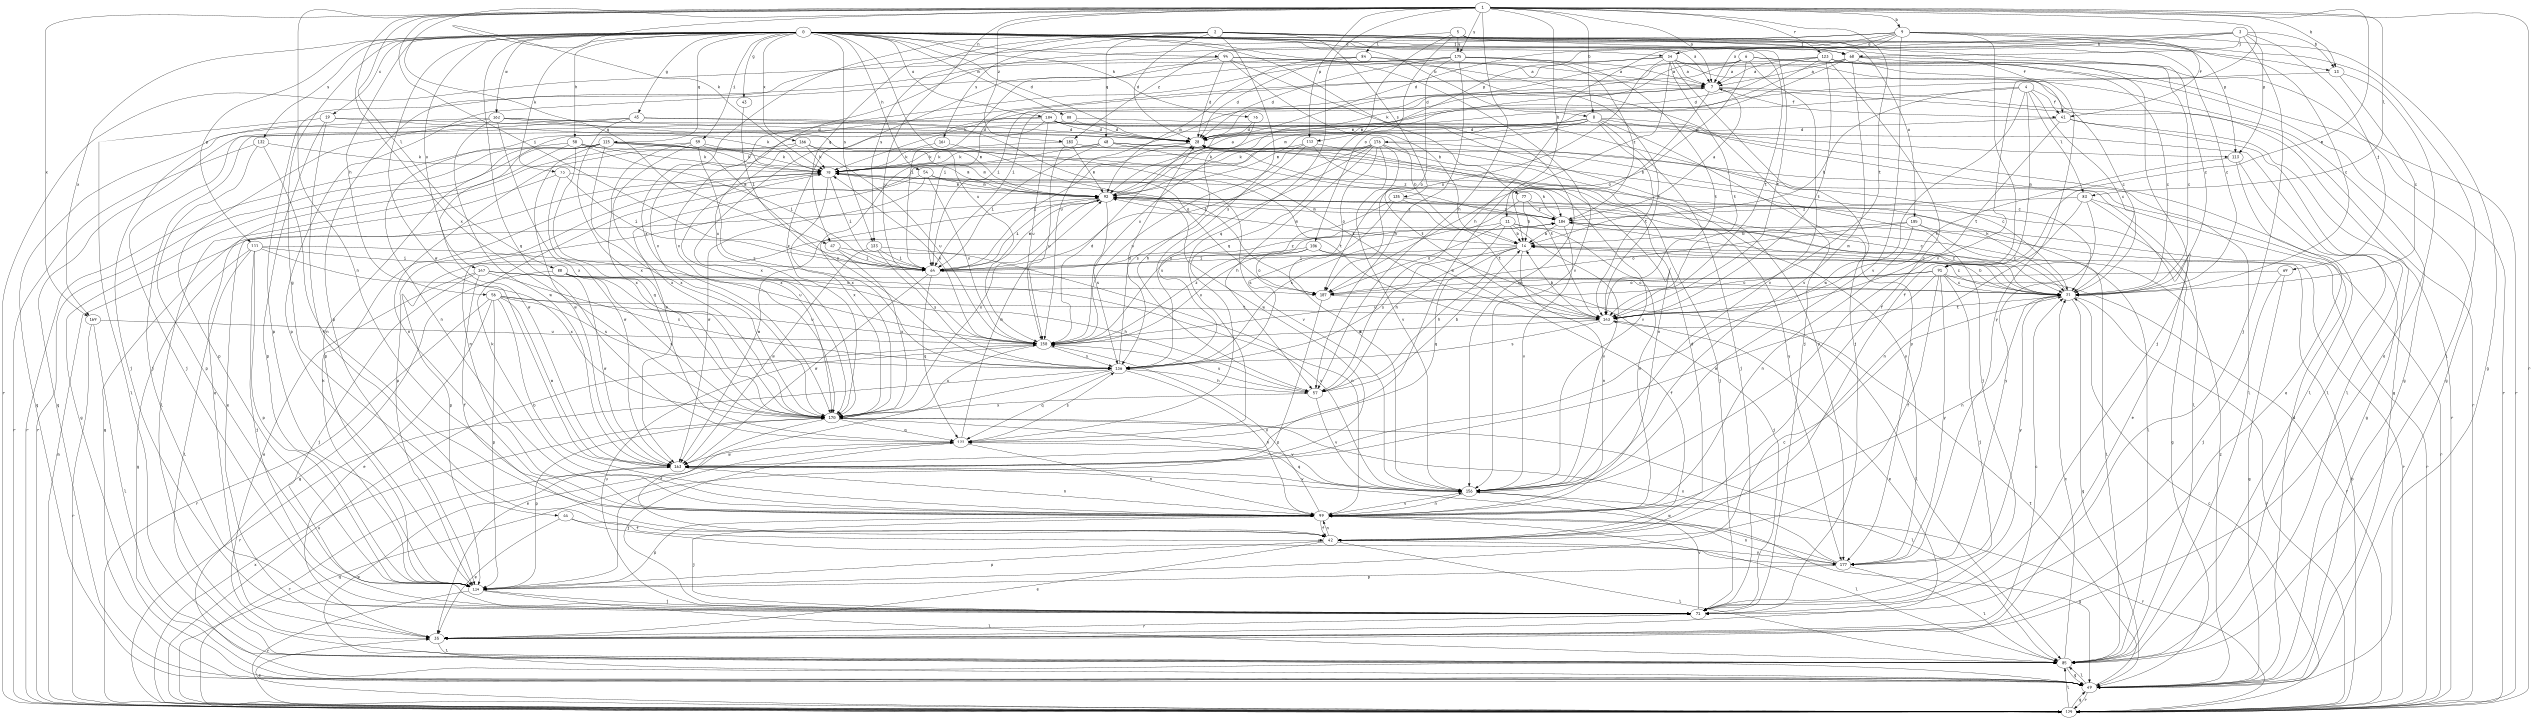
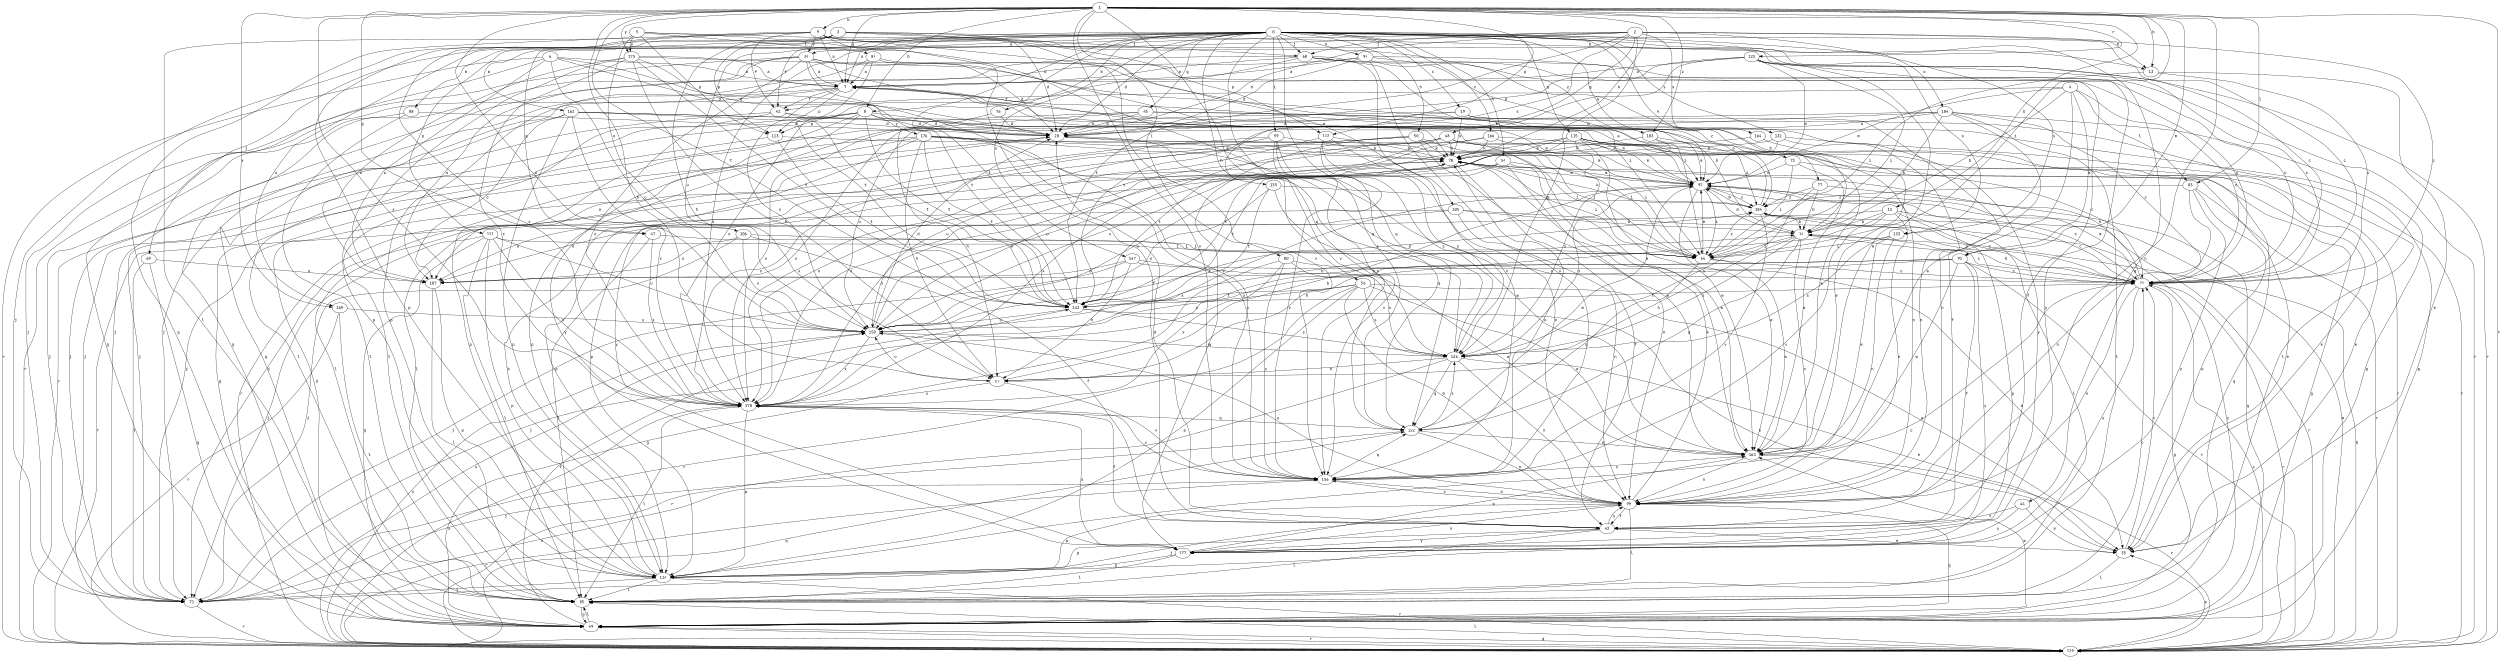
node "43": removed
edge "7" -> "113": added, label "p"
edge "57" -> "14": now "57" -> "92"
edge "147" -> "42": now "78" -> "42"
edge "71" -> "35": now "71" -> "129"
